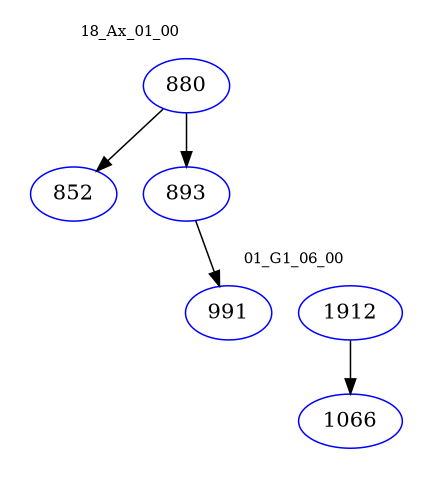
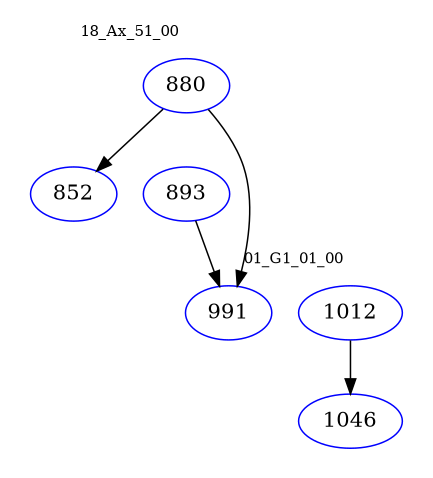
cluster "18_Ax_01_00": label "18_Ax_01_00" -> "18_Ax_51_00"
edge "880" -> "893": now "880" -> "991"
cluster "01_G1_06_00": label "01_G1_06_00" -> "01_G1_01_00"
node "1912": label "1912" -> "1012"
node "1066": label "1066" -> "1046"
